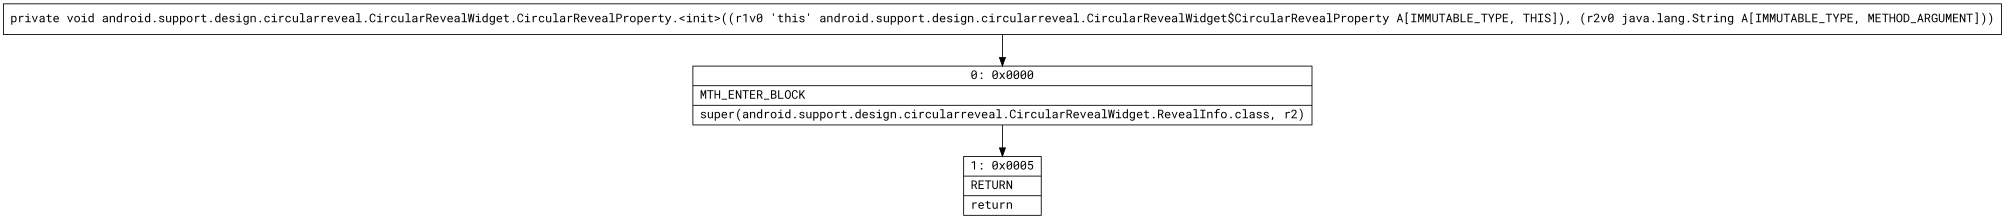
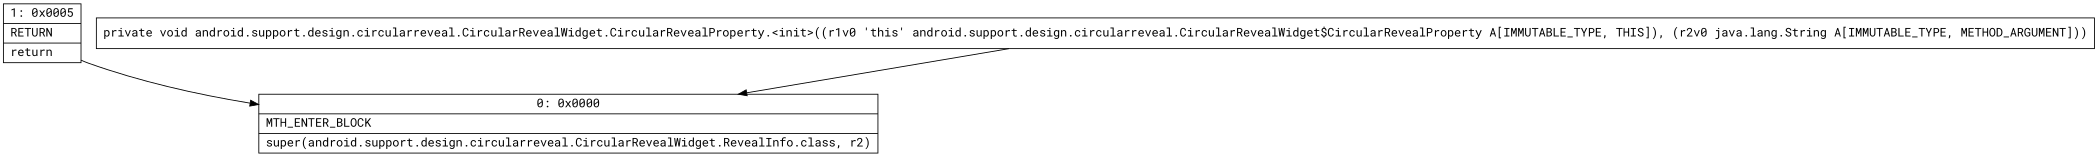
edge "0: 0x0000" -> "1: 0x0005": reversed
